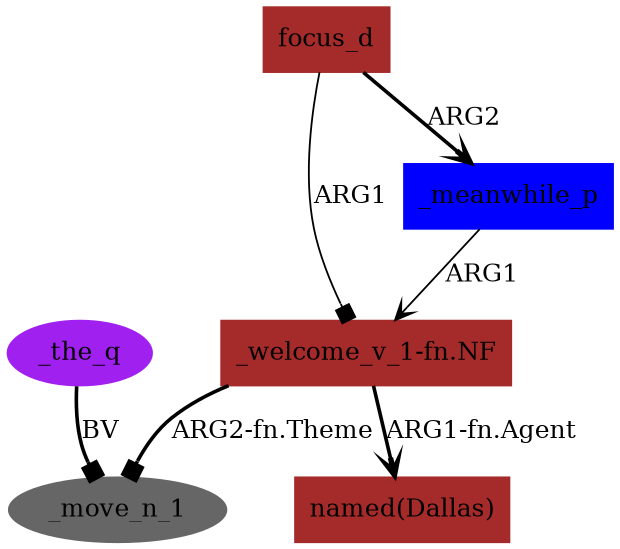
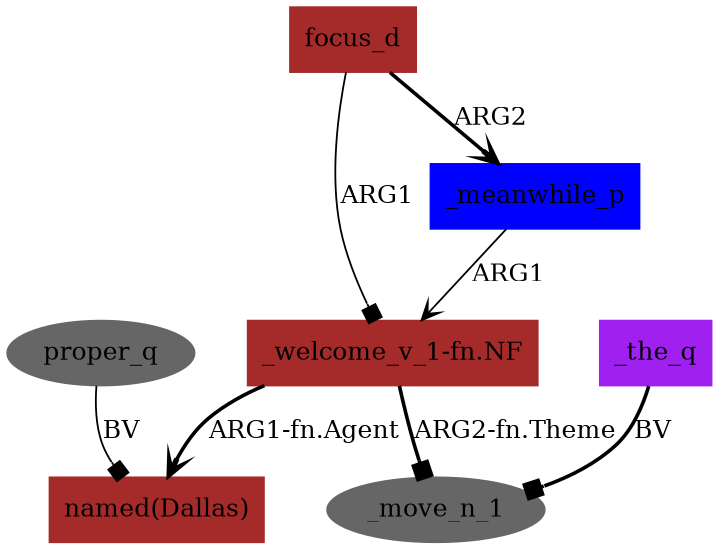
node "_the_q": shape ellipse -> box
node "proper_q": added
